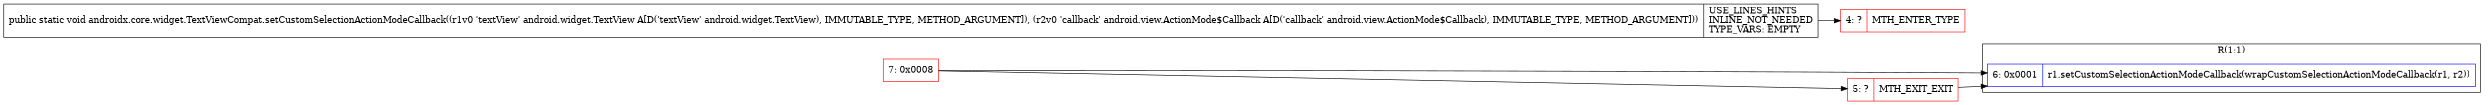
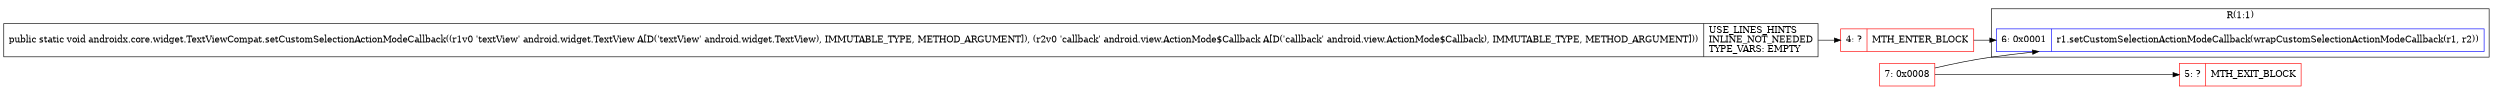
node "4: ?": text "MTH_ENTER_TYPE" -> "MTH_ENTER_BLOCK"
edge "5: ?" -> "6: 0x0001": now "4: ?" -> "6: 0x0001"
node "5: ?": text "MTH_EXIT_EXIT" -> "MTH_EXIT_BLOCK"
